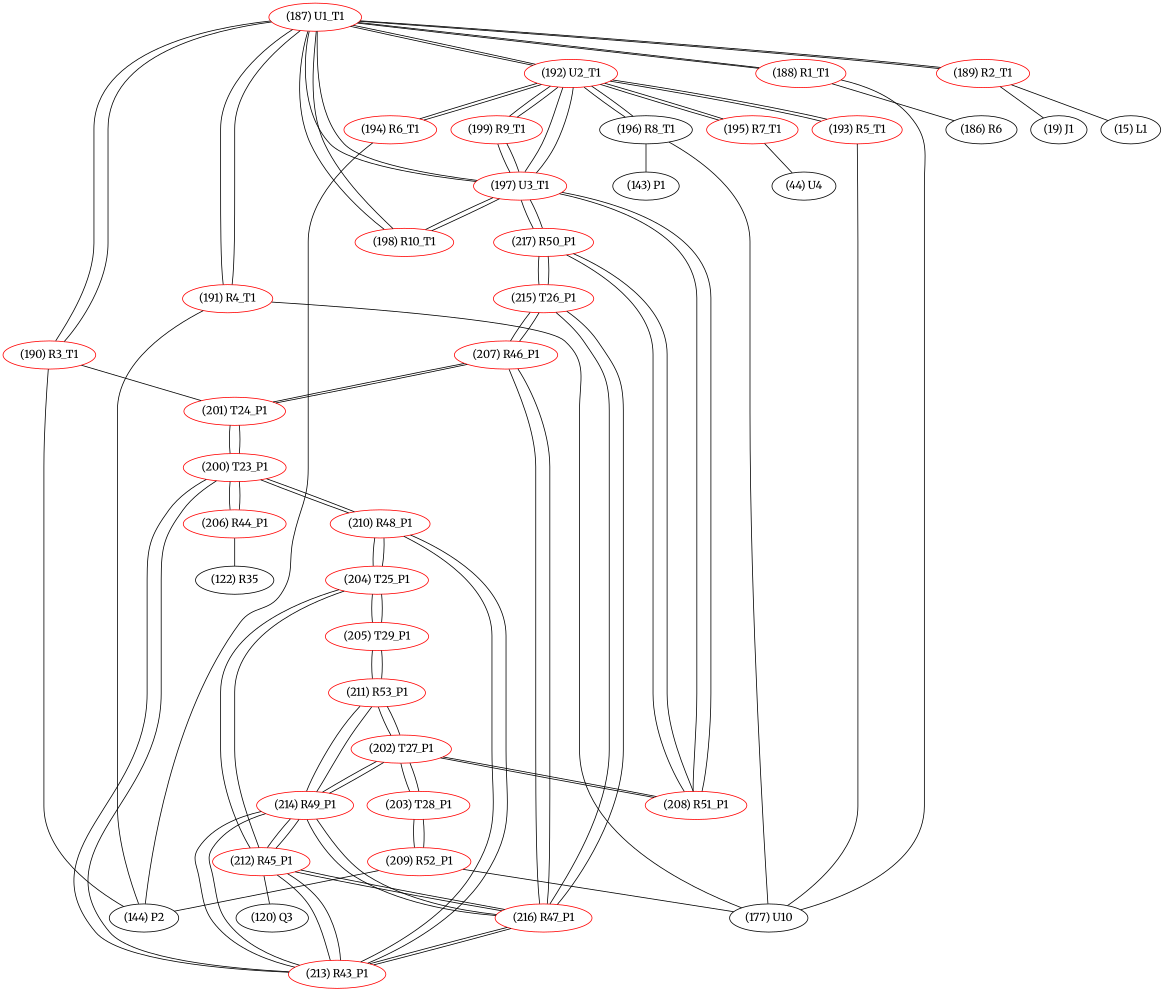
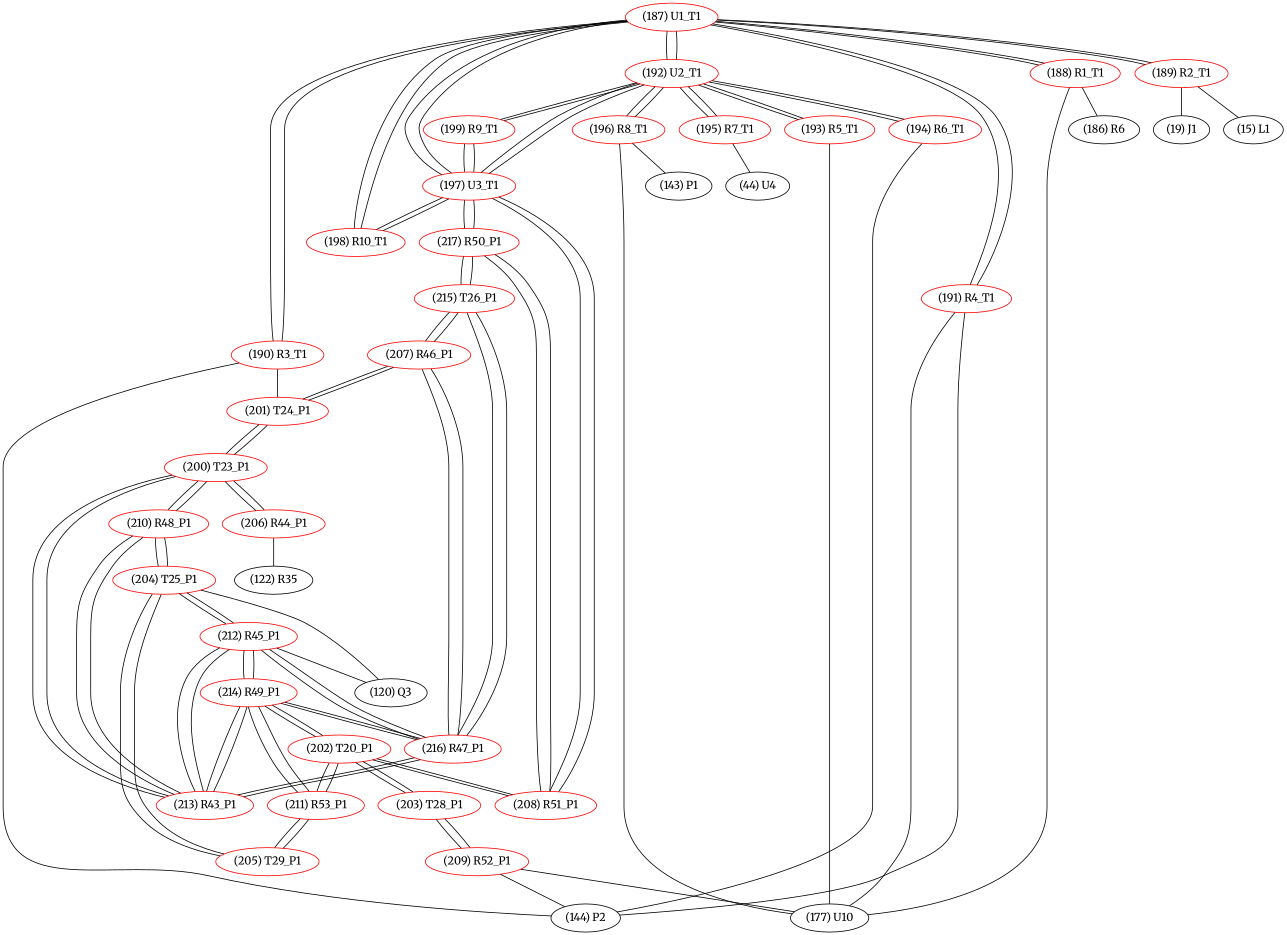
node "(196) R8_T1": color black -> red
edge "(204) T25_P1" -- "(120) Q3": added
node "(202) T27_P1": label "(202) T27_P1" -> "(202) T20_P1"
